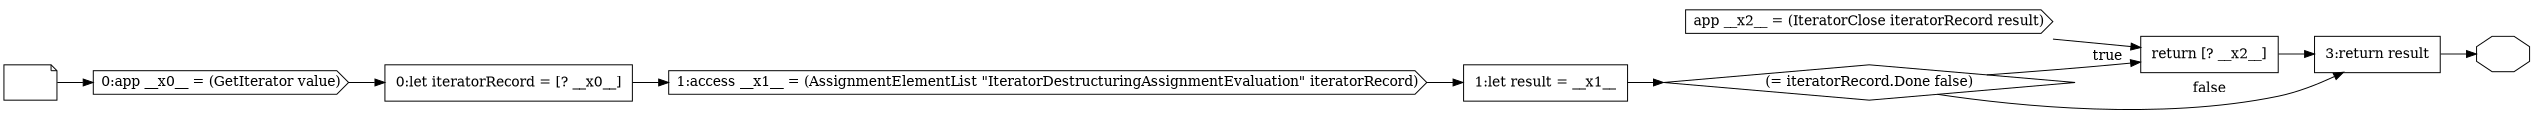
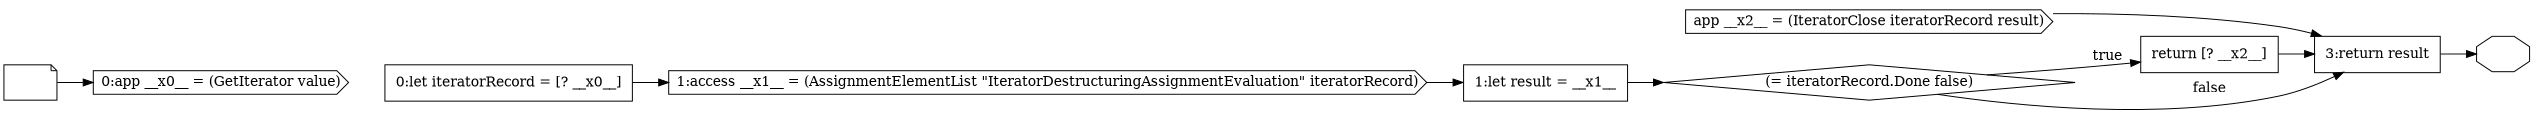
edge "app __x2__ = (IteratorClose iteratorRecord result)" -> "return [? __x2__]": now "app __x2__ = (IteratorClose iteratorRecord result)" -> "3:return result"
edge "0:app __x0__ = (GetIterator value)" -> "0:let iteratorRecord = [? __x0__]": removed
